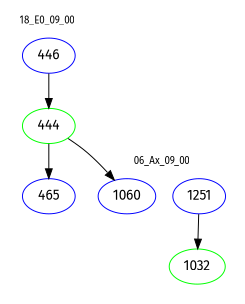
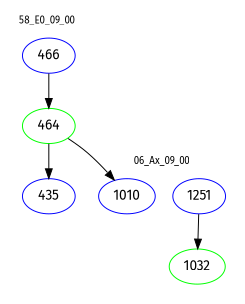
cluster "18_E0_09_00": label "18_E0_09_00" -> "58_E0_09_00"
node "446": label "446" -> "466"
node "444": label "444" -> "464"
node "465": label "465" -> "435"
node "1060": label "1060" -> "1010"
